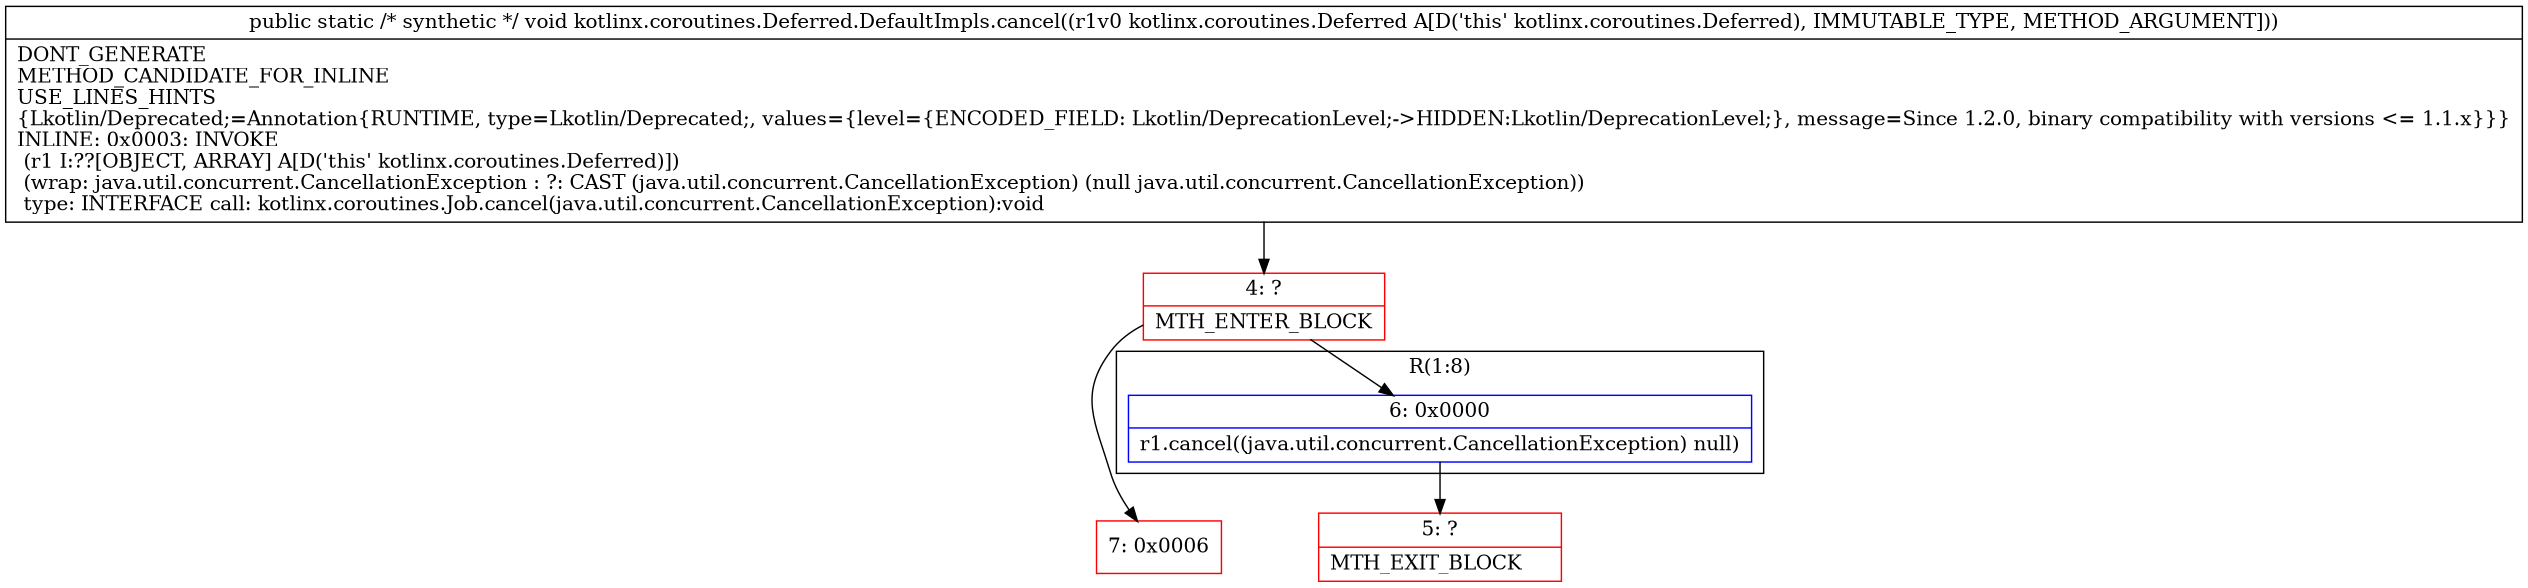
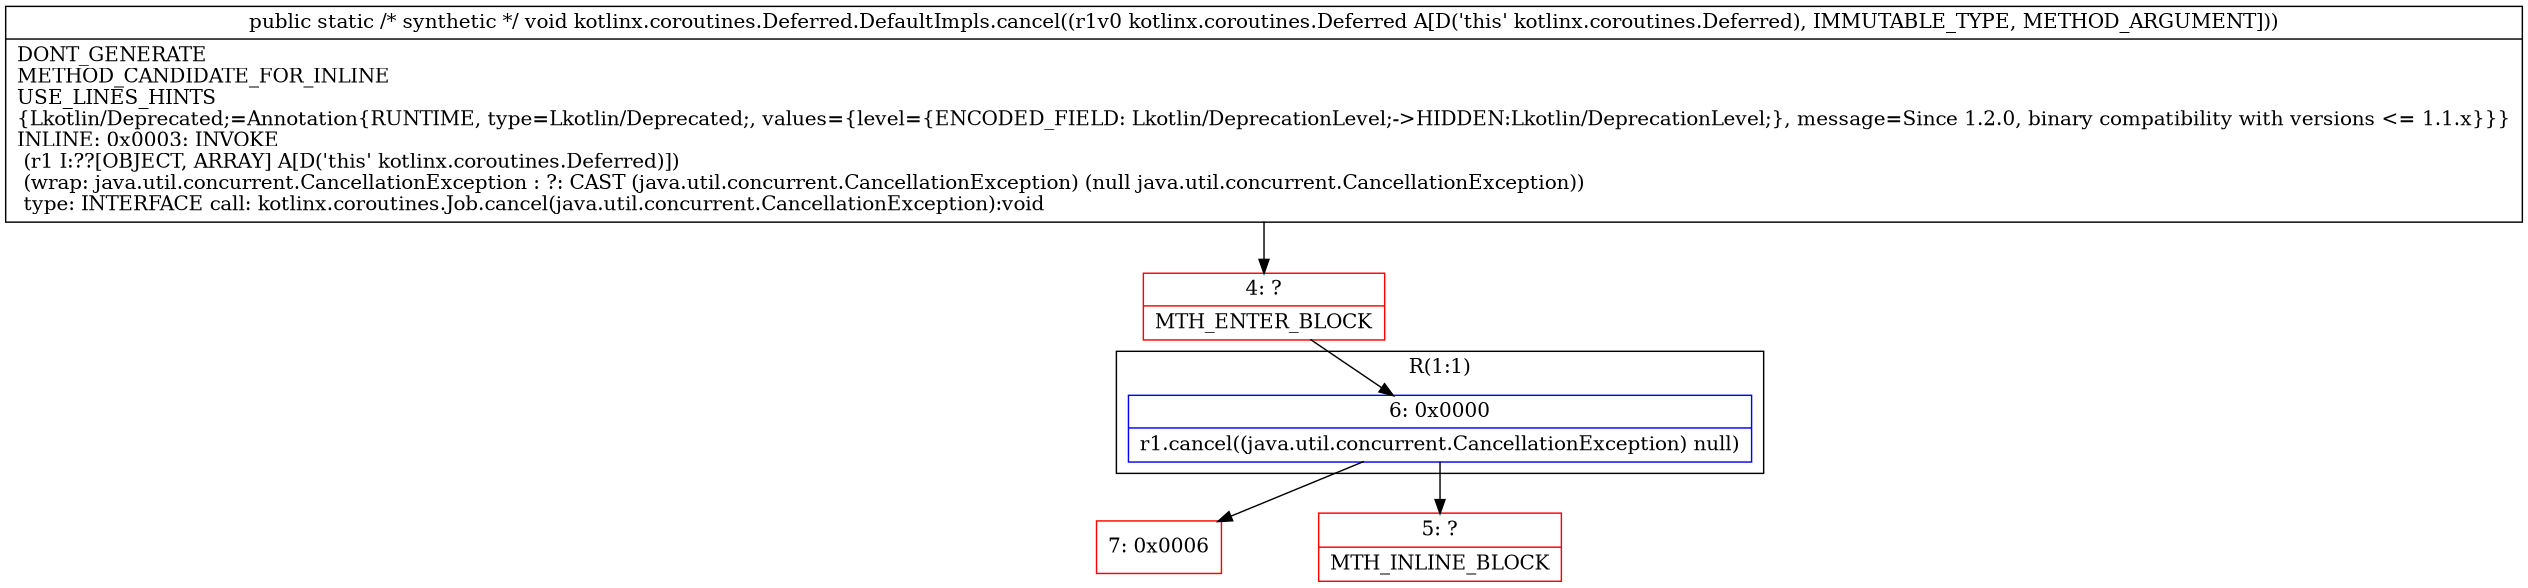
cluster "R(1:8)": label "R(1:8)" -> "R(1:1)"
edge "4: ?" -> "7: 0x0006": now "6: 0x0000" -> "7: 0x0006"
node "5: ?": text "MTH_EXIT_BLOCK" -> "MTH_INLINE_BLOCK"
